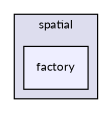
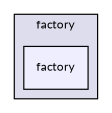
cluster "spatial": label "spatial" -> "factory"
